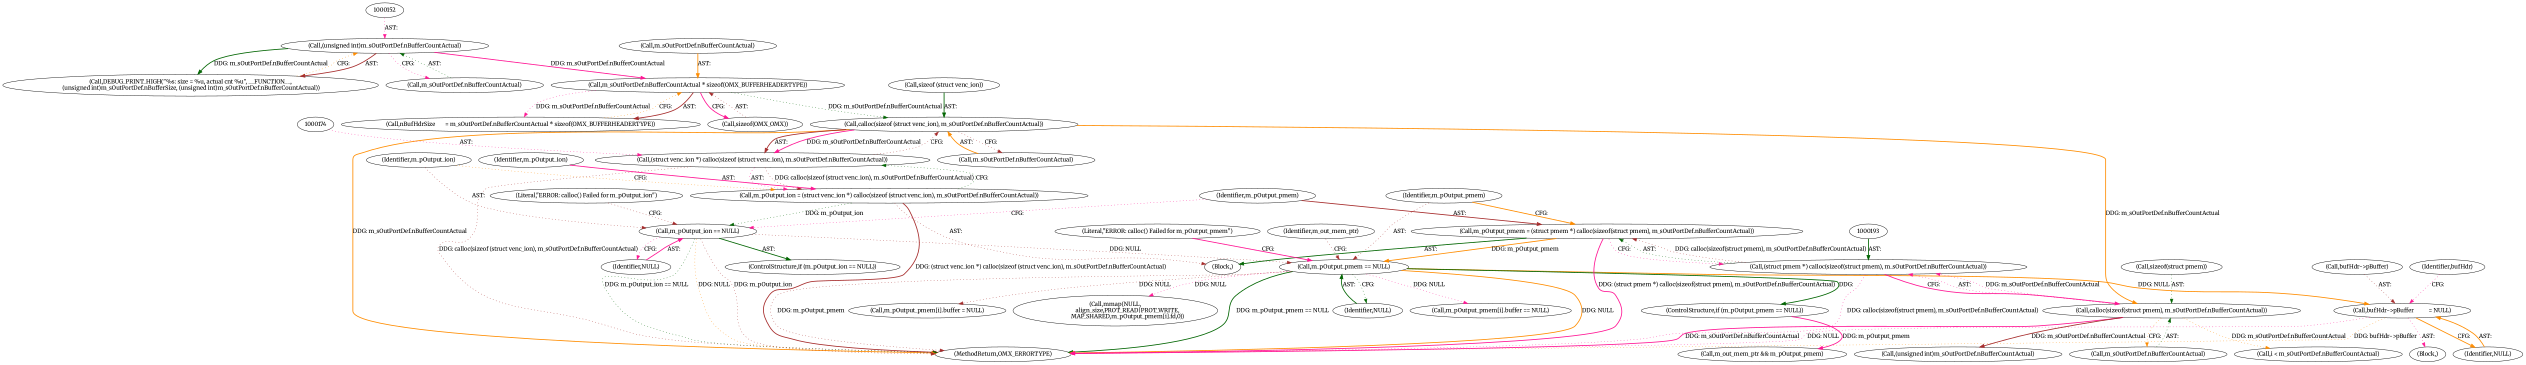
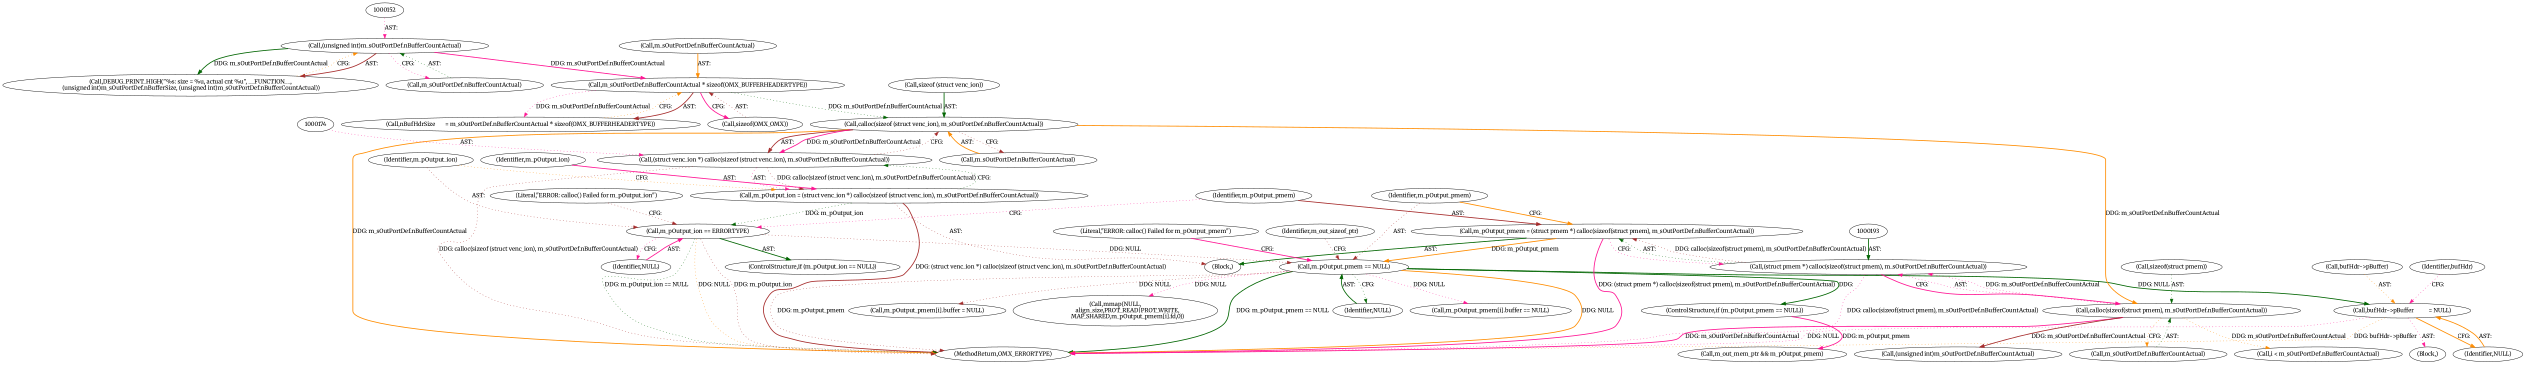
node "(Call,m_pOutput_ion == NULL)": label "(Call,m_pOutput_ion == NULL)" -> "(Call,m_pOutput_ion == ERRORTYPE)"
node "(Identifier,m_out_mem_ptr)": label "(Identifier,m_out_mem_ptr)" -> "(Identifier,m_out_sizeof_ptr)"
edge "(Call,m_pOutput_pmem == NULL)" -> "(Call,bufHdr->pBuffer            = NULL)": color darkorange -> darkgreen
edge "(Call,bufHdr->pBuffer)" -> "(Call,bufHdr->pBuffer            = NULL)": color brown -> darkorange
